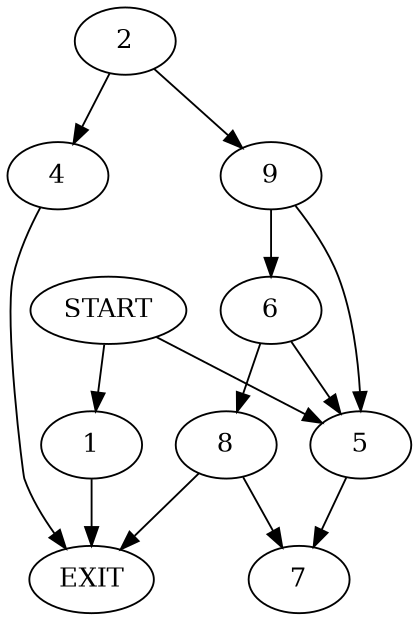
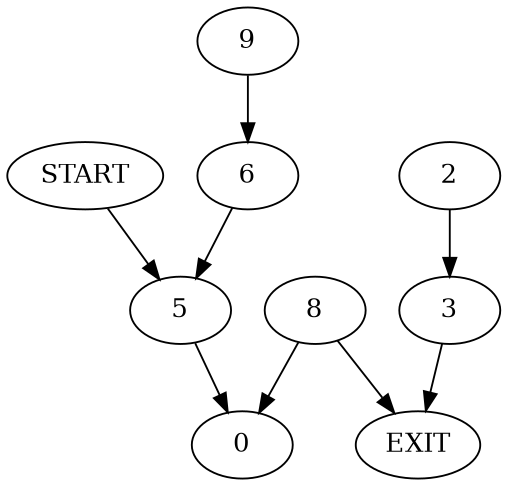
edge "2" -> "9": removed
node "4": label "4" -> "3"
edge "9" -> "5": removed
edge "6" -> "8": removed
node "1": removed
node "7": label "7" -> "0"
